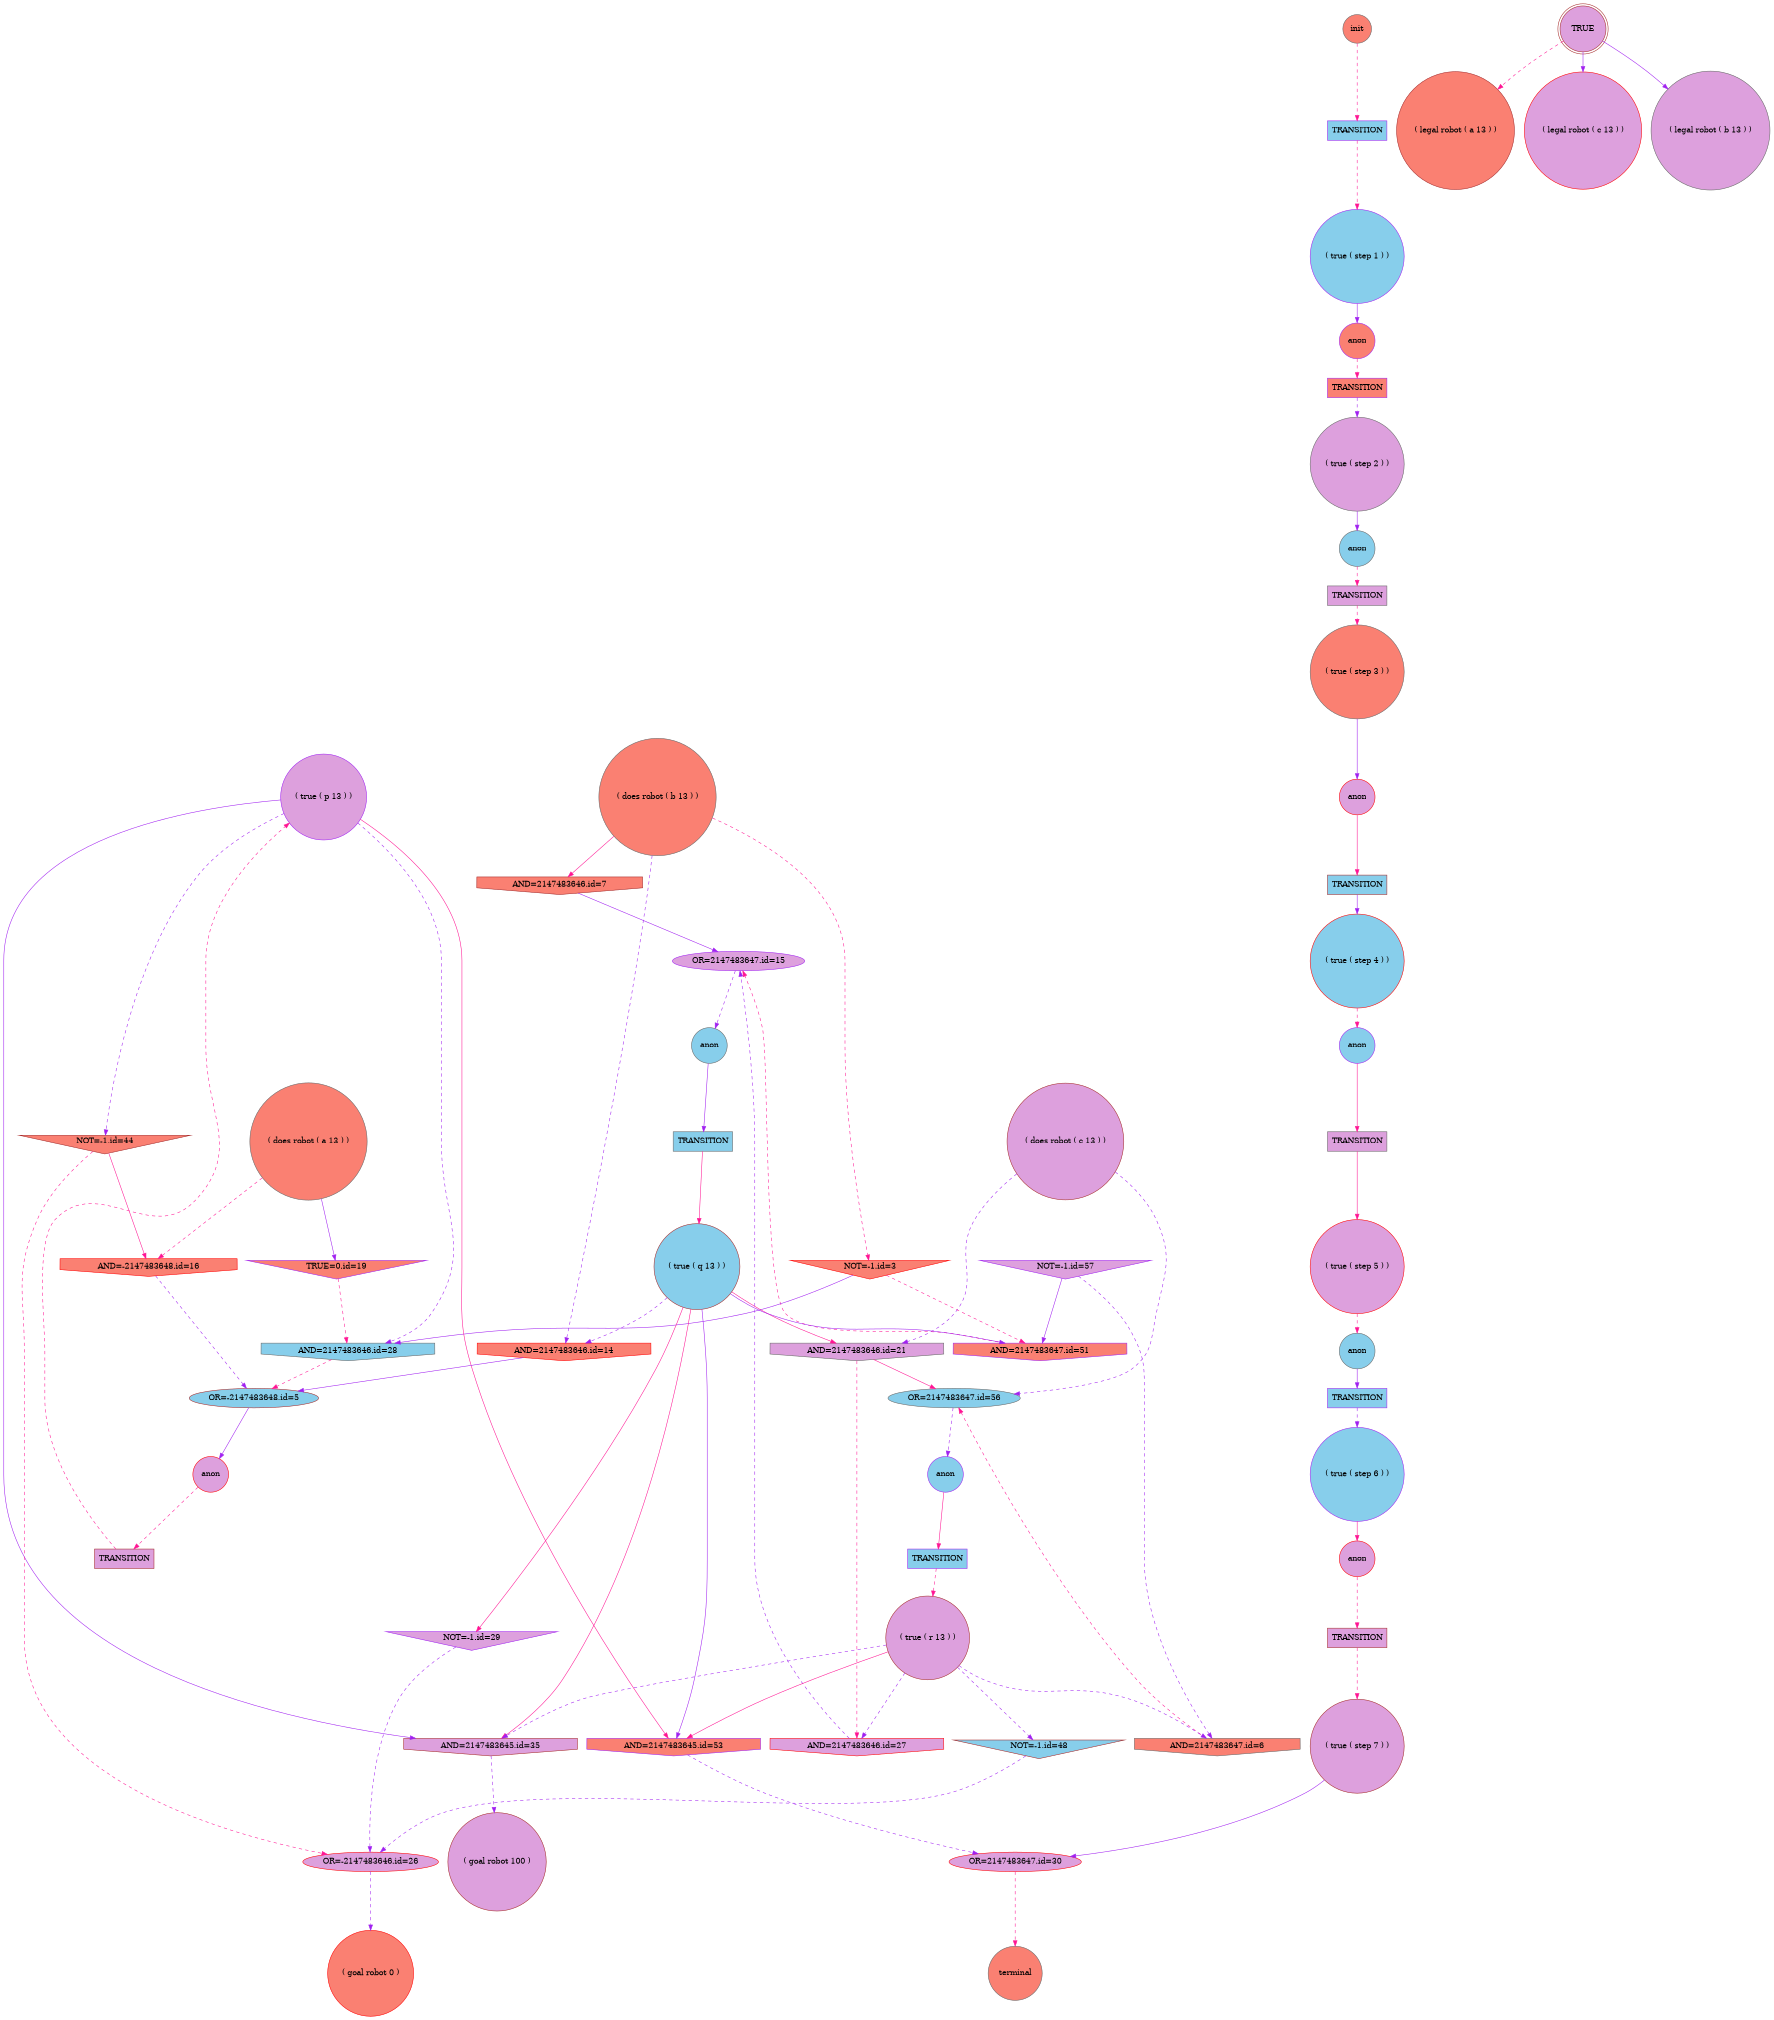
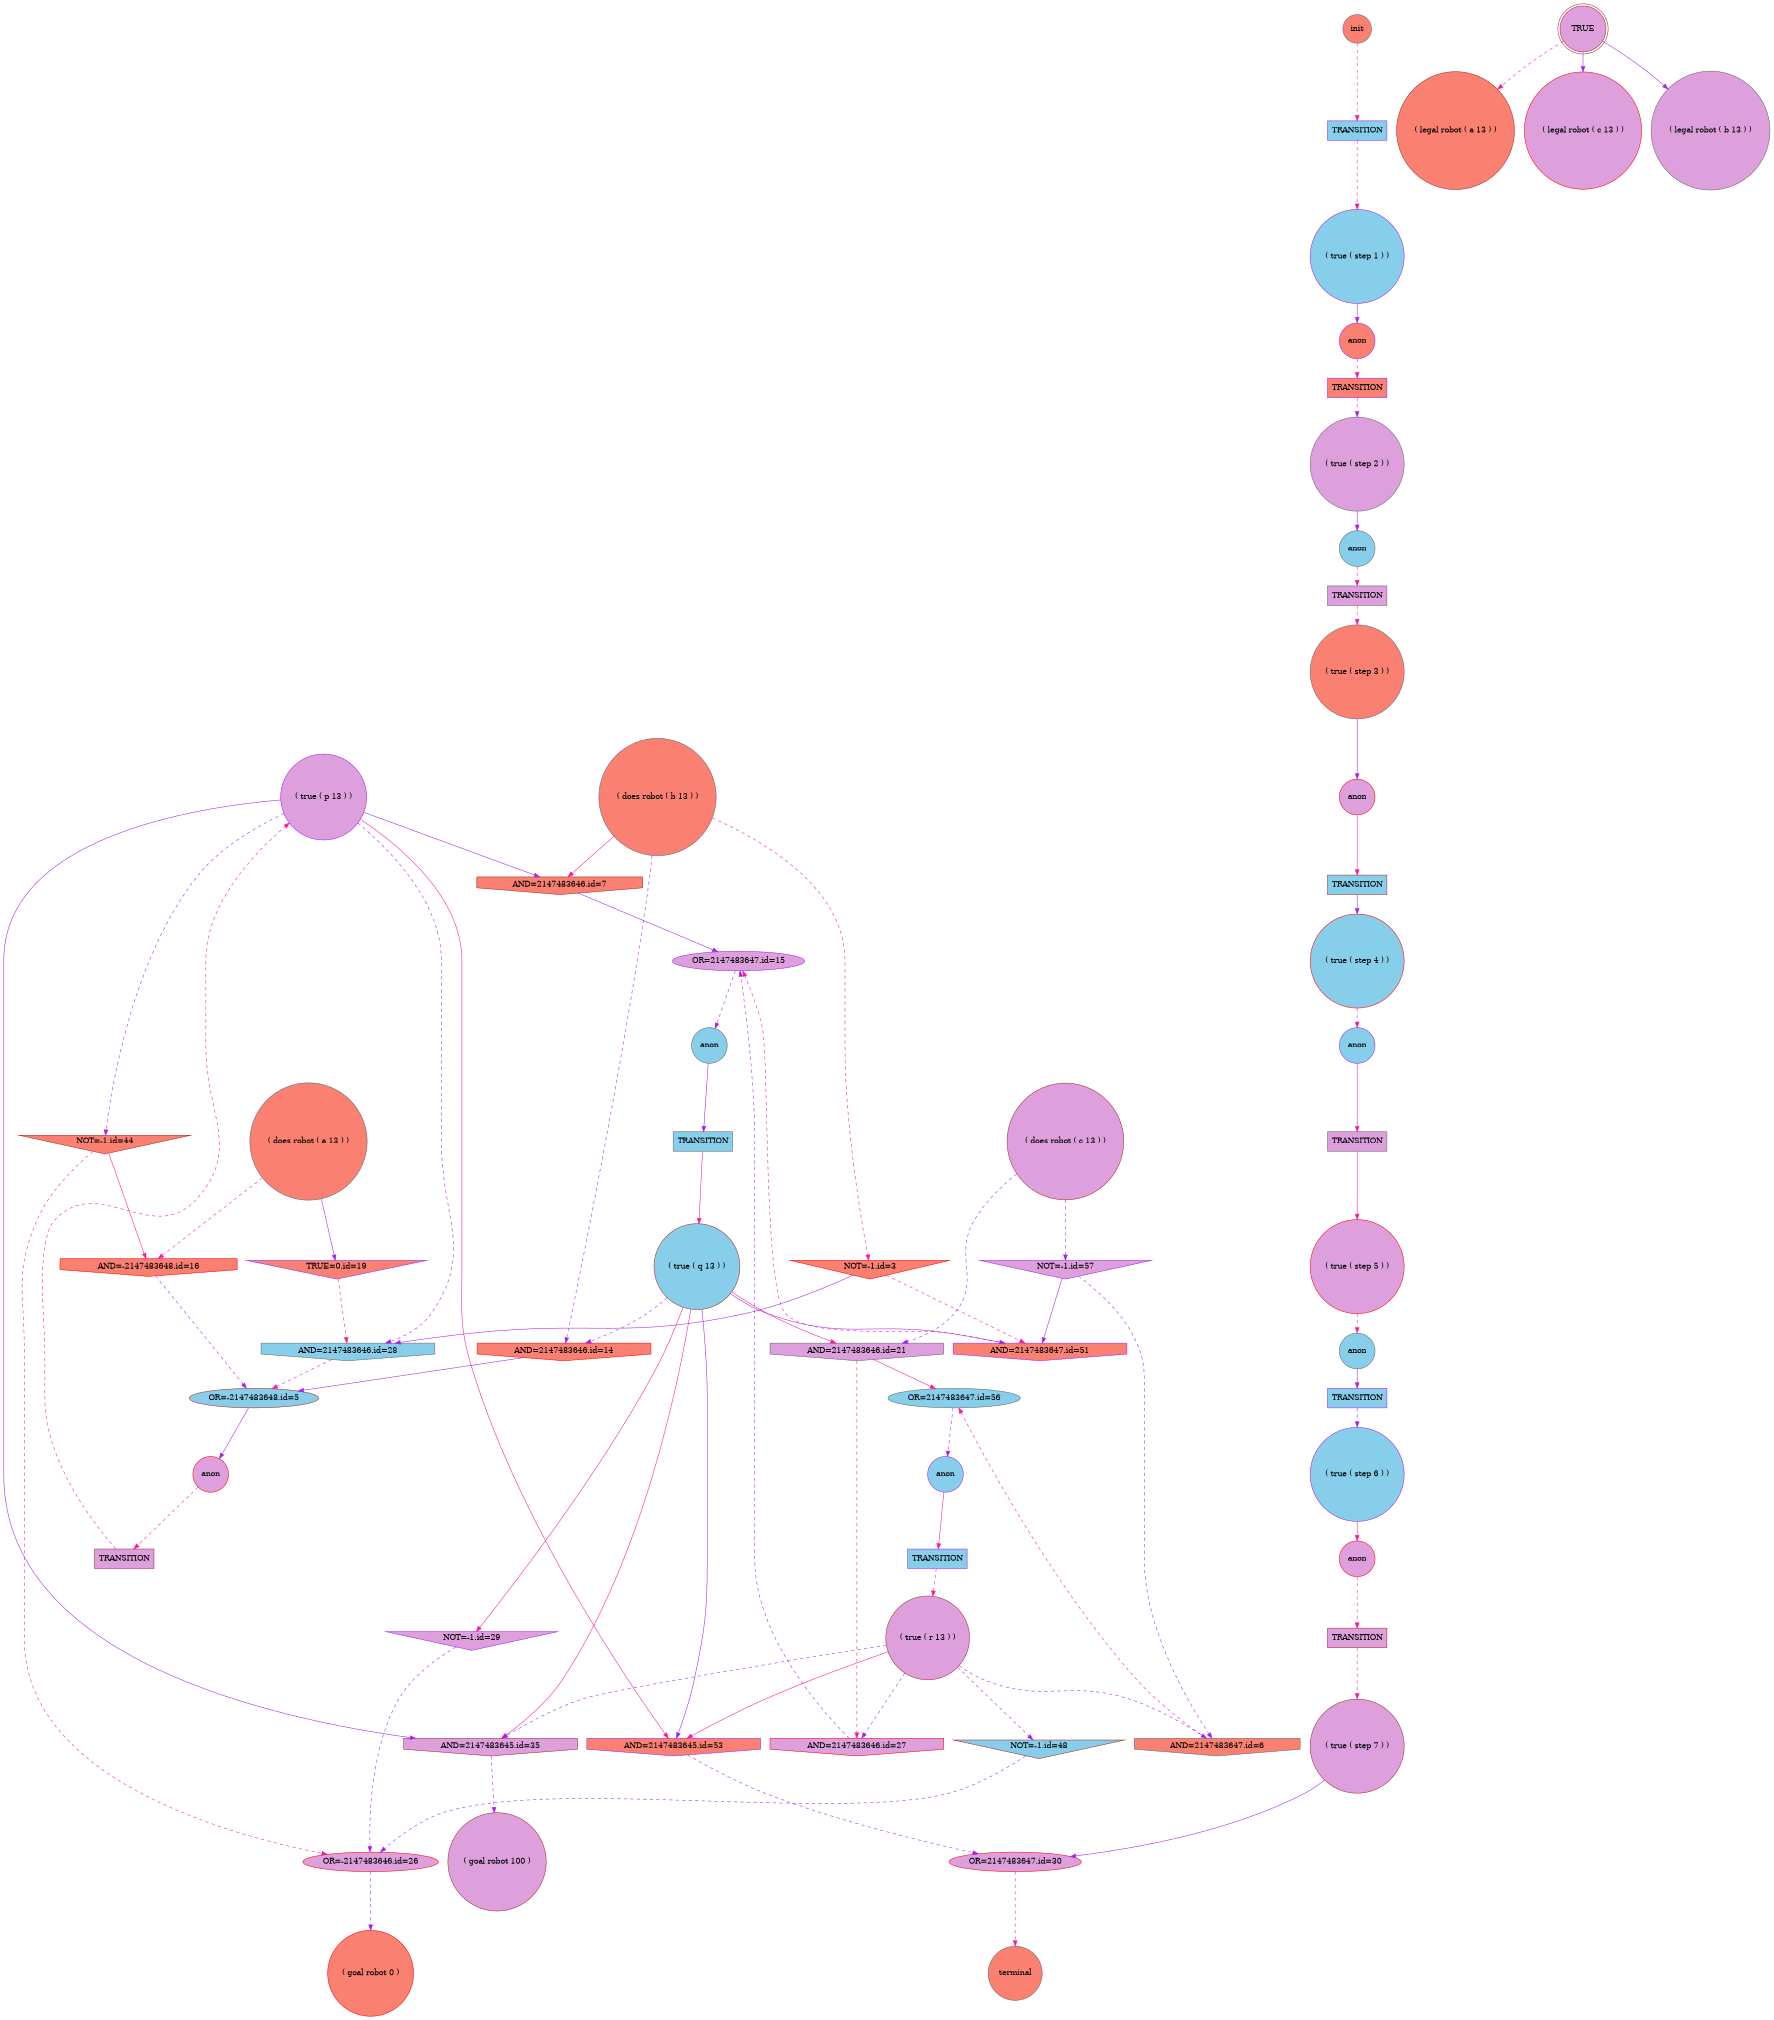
edge "( true ( p 13 ) )" -> "AND=2147483646.id=7": added
edge "( does robot ( c 13 ) )" -> "OR=2147483647.id=56": now "( does robot ( c 13 ) )" -> "NOT=-1.id=57"
